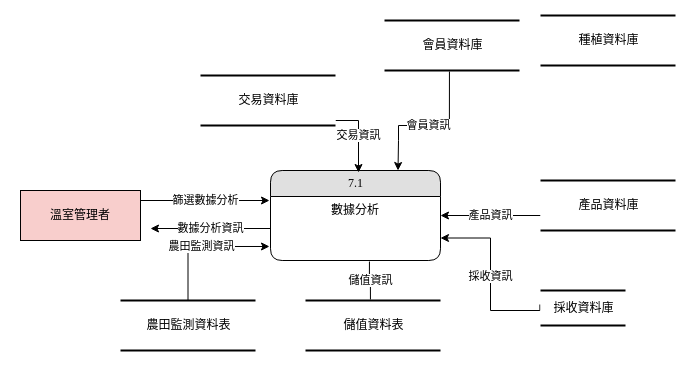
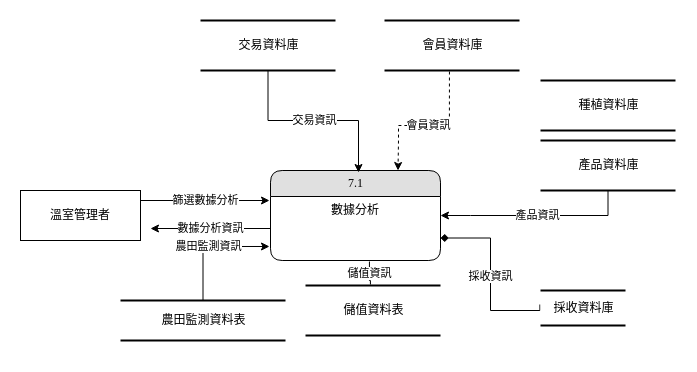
node "種植資料庫": moved (608, 41) -> (608, 106)
edge "會員資料庫" -> "7.1": style solid -> dashed
node "交易資料庫": moved (268, 101) -> (268, 46)
node "產品資料庫": moved (608, 206) -> (608, 166)
node "溫室管理者": fillcolor #f8cecc -> #ffffff
edge "採收資料庫" -> "7.1": arrowhead classic -> diamond
node "農田監測資料表": size 135x50 -> 165x40
node "儲值資料表": moved (373, 326) -> (373, 311)
